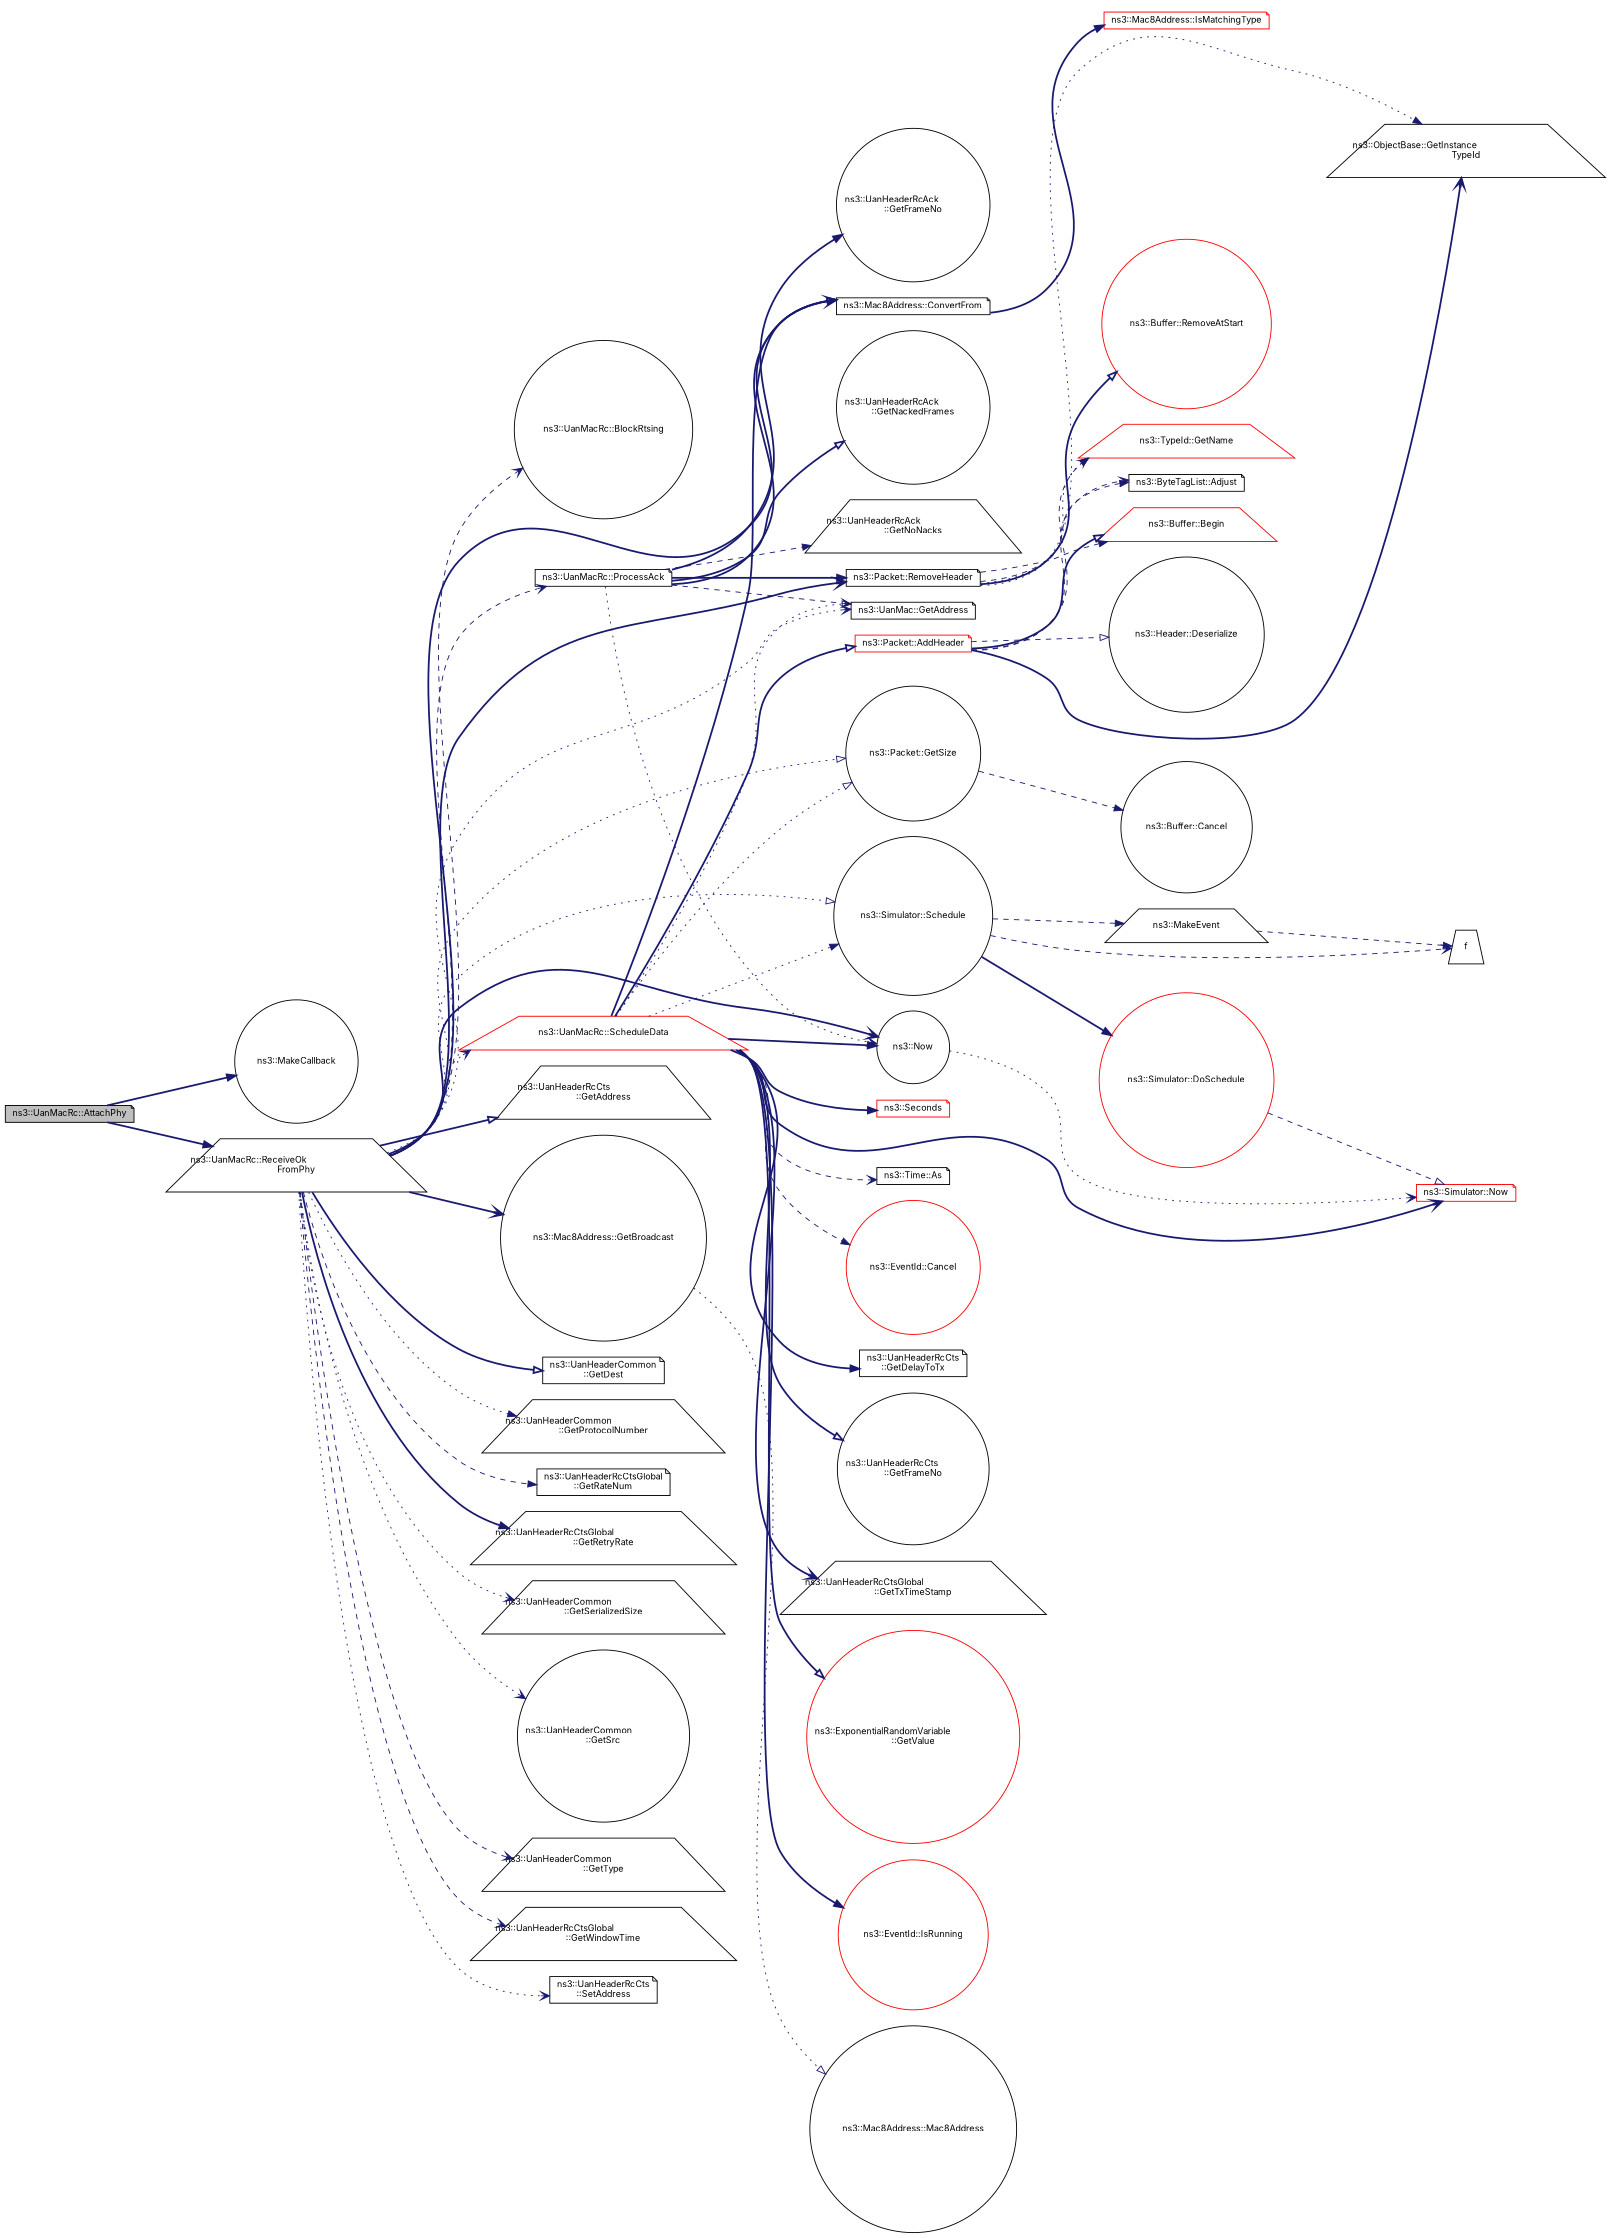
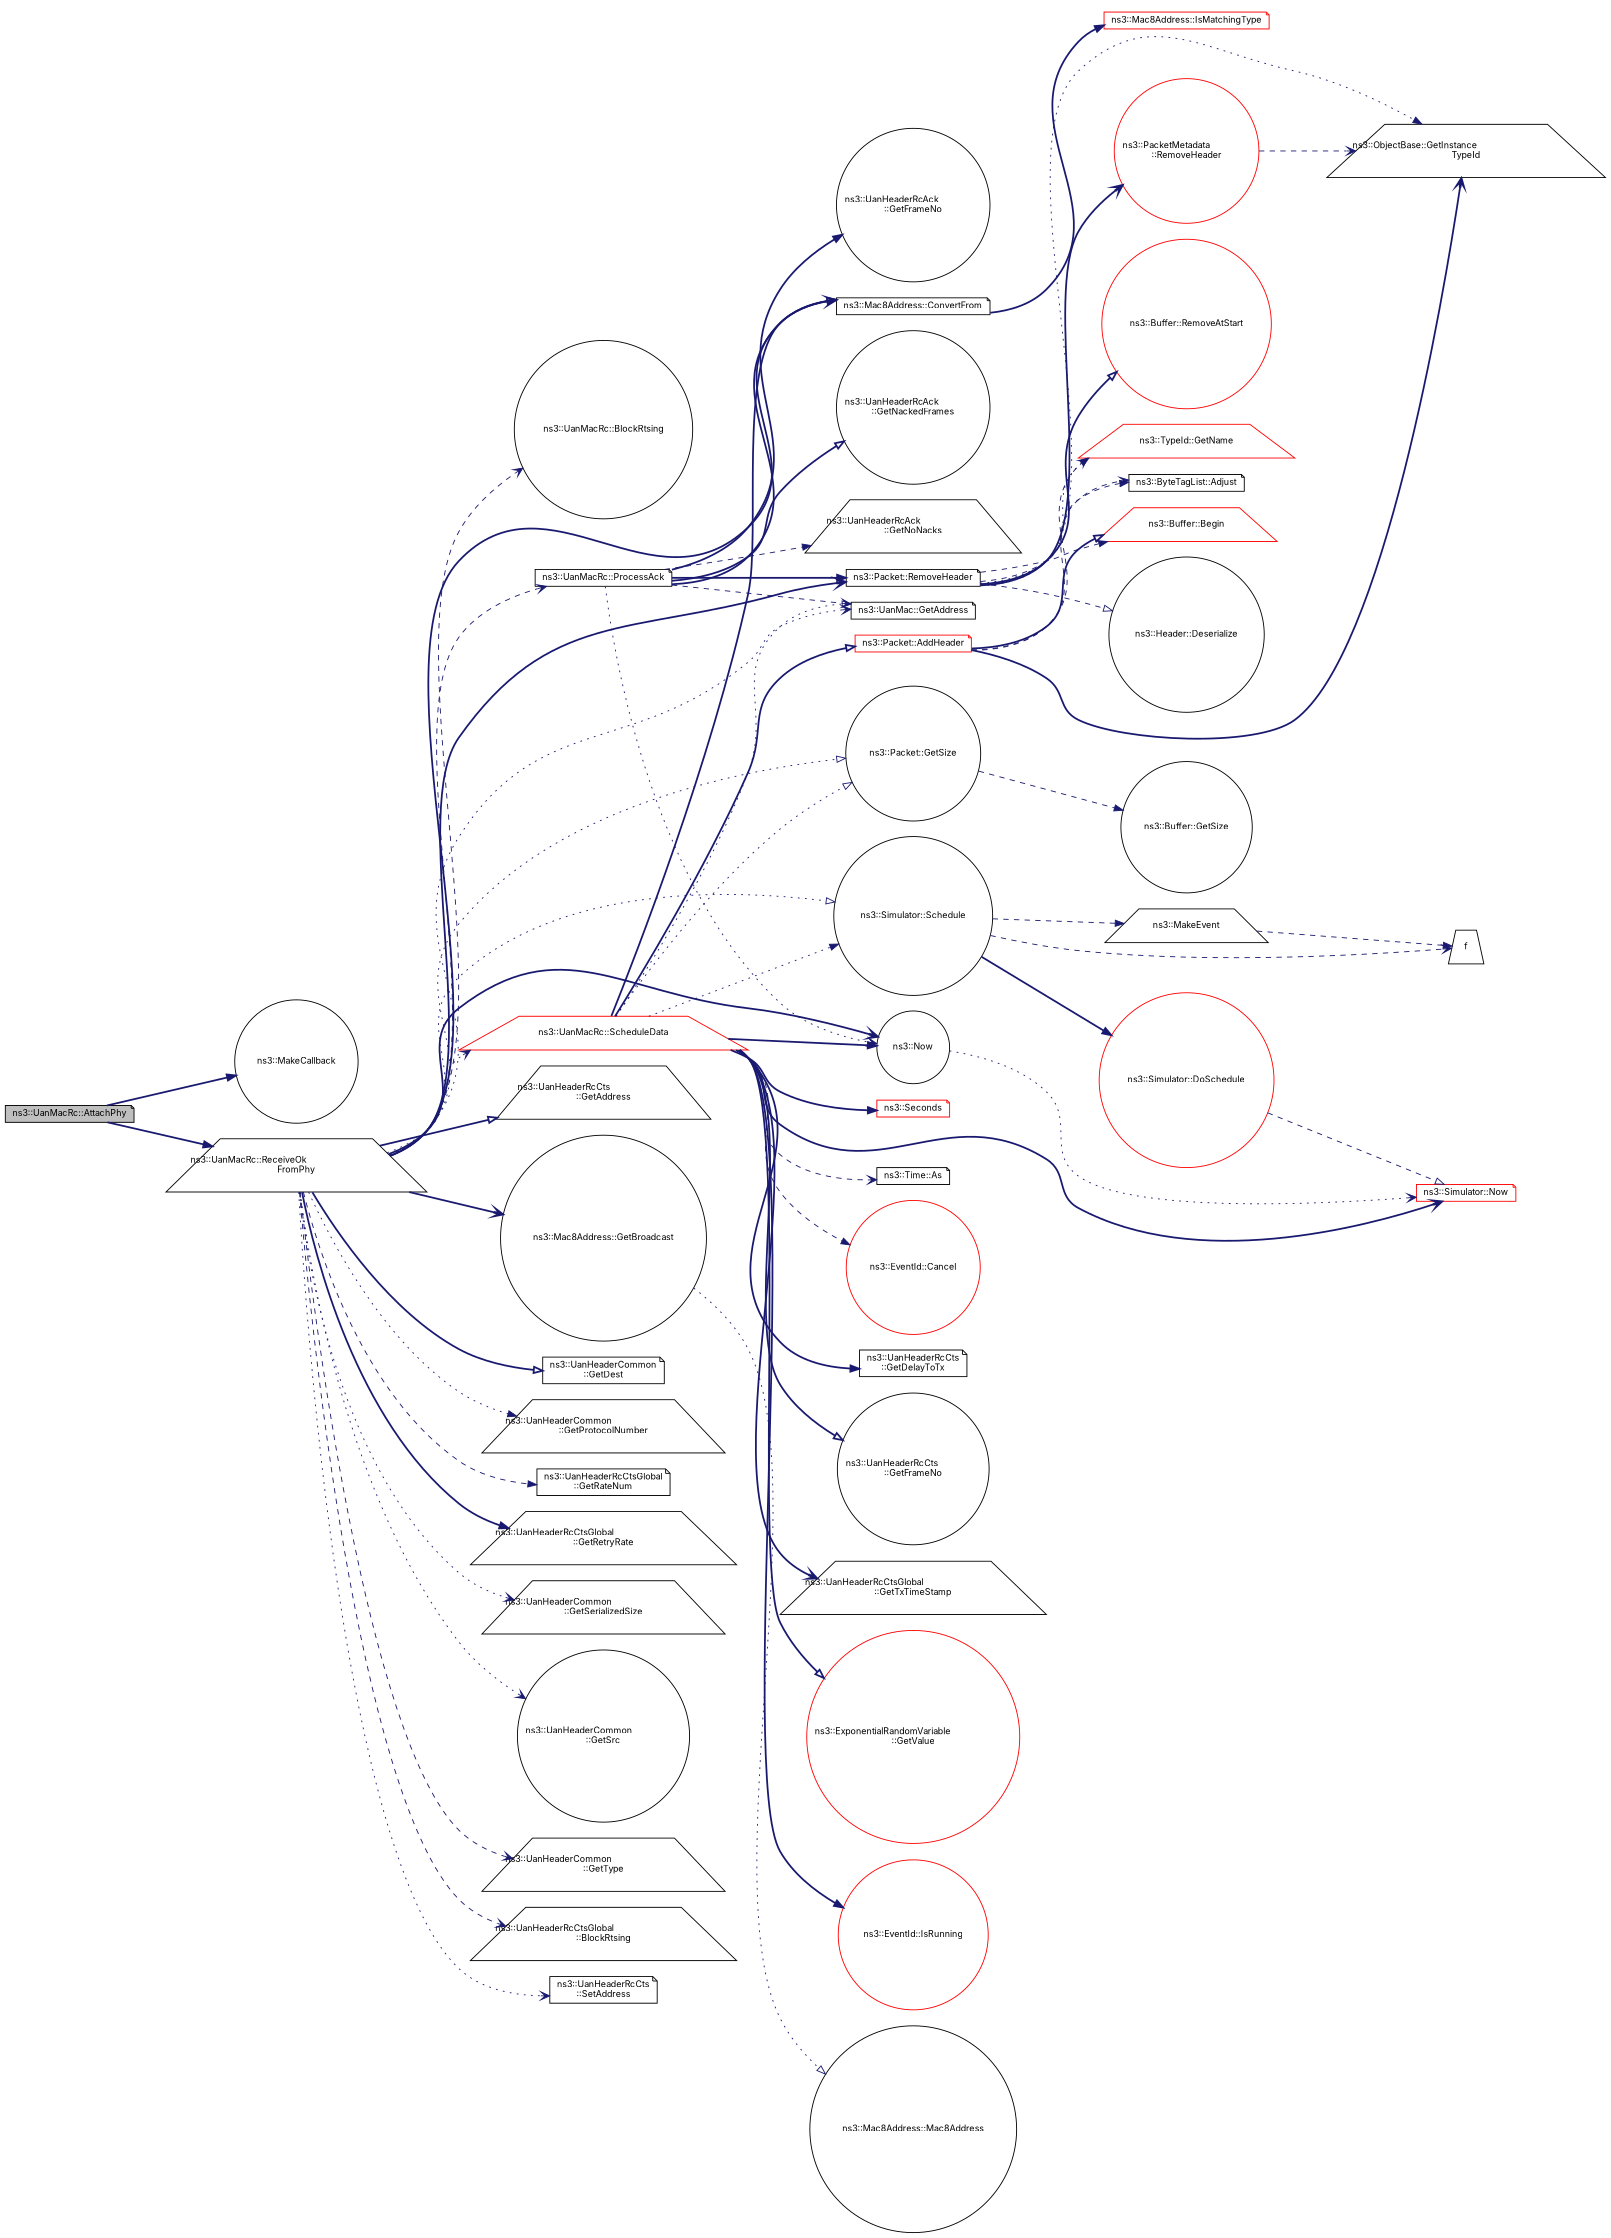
node "ns3::PacketMetadata ::RemoveHeader": added
edge "ns3::Packet::AddHeader" -> "ns3::Header::Deserialize": now "ns3::Packet::RemoveHeader" -> "ns3::Header::Deserialize"
node "ns3::Buffer::Cancel": label "ns3::Buffer::Cancel" -> "ns3::Buffer::GetSize"
node "ns3::UanHeaderRcCtsGlobal ::GetWindowTime": label "ns3::UanHeaderRcCtsGlobal ::GetWindowTime" -> "ns3::UanHeaderRcCtsGlobal ::BlockRtsing"
